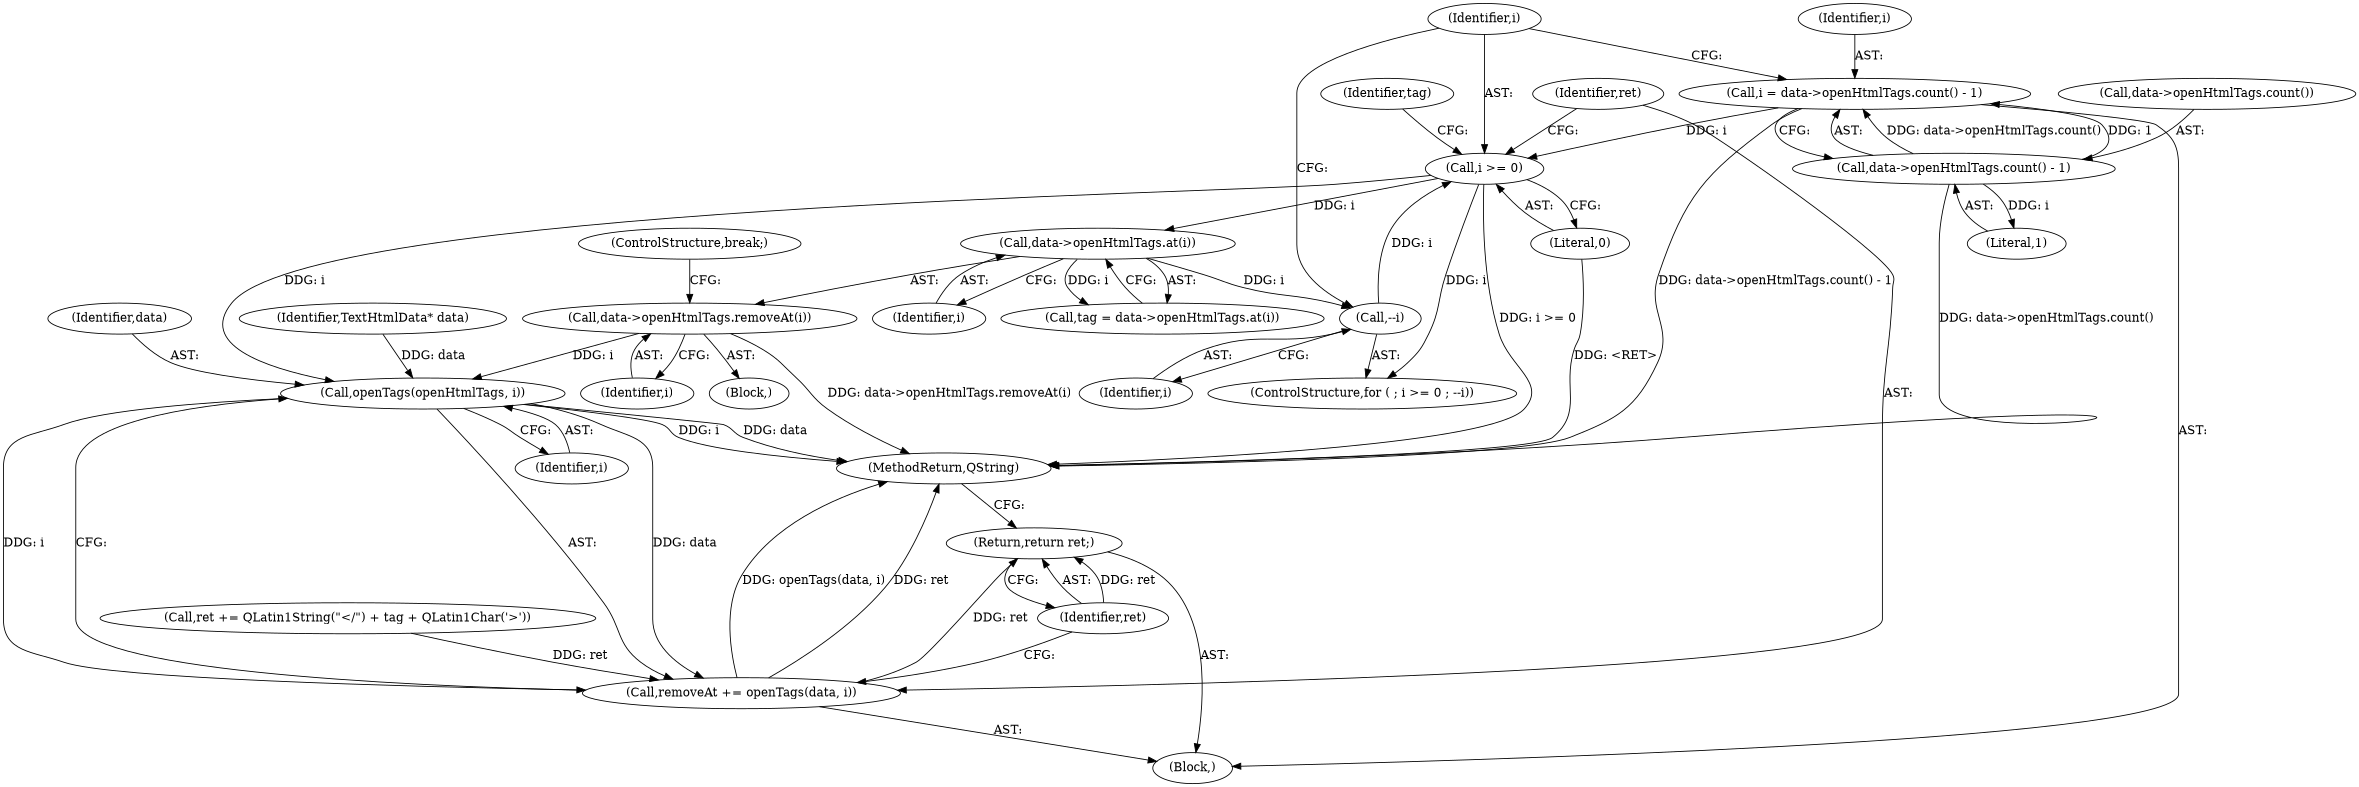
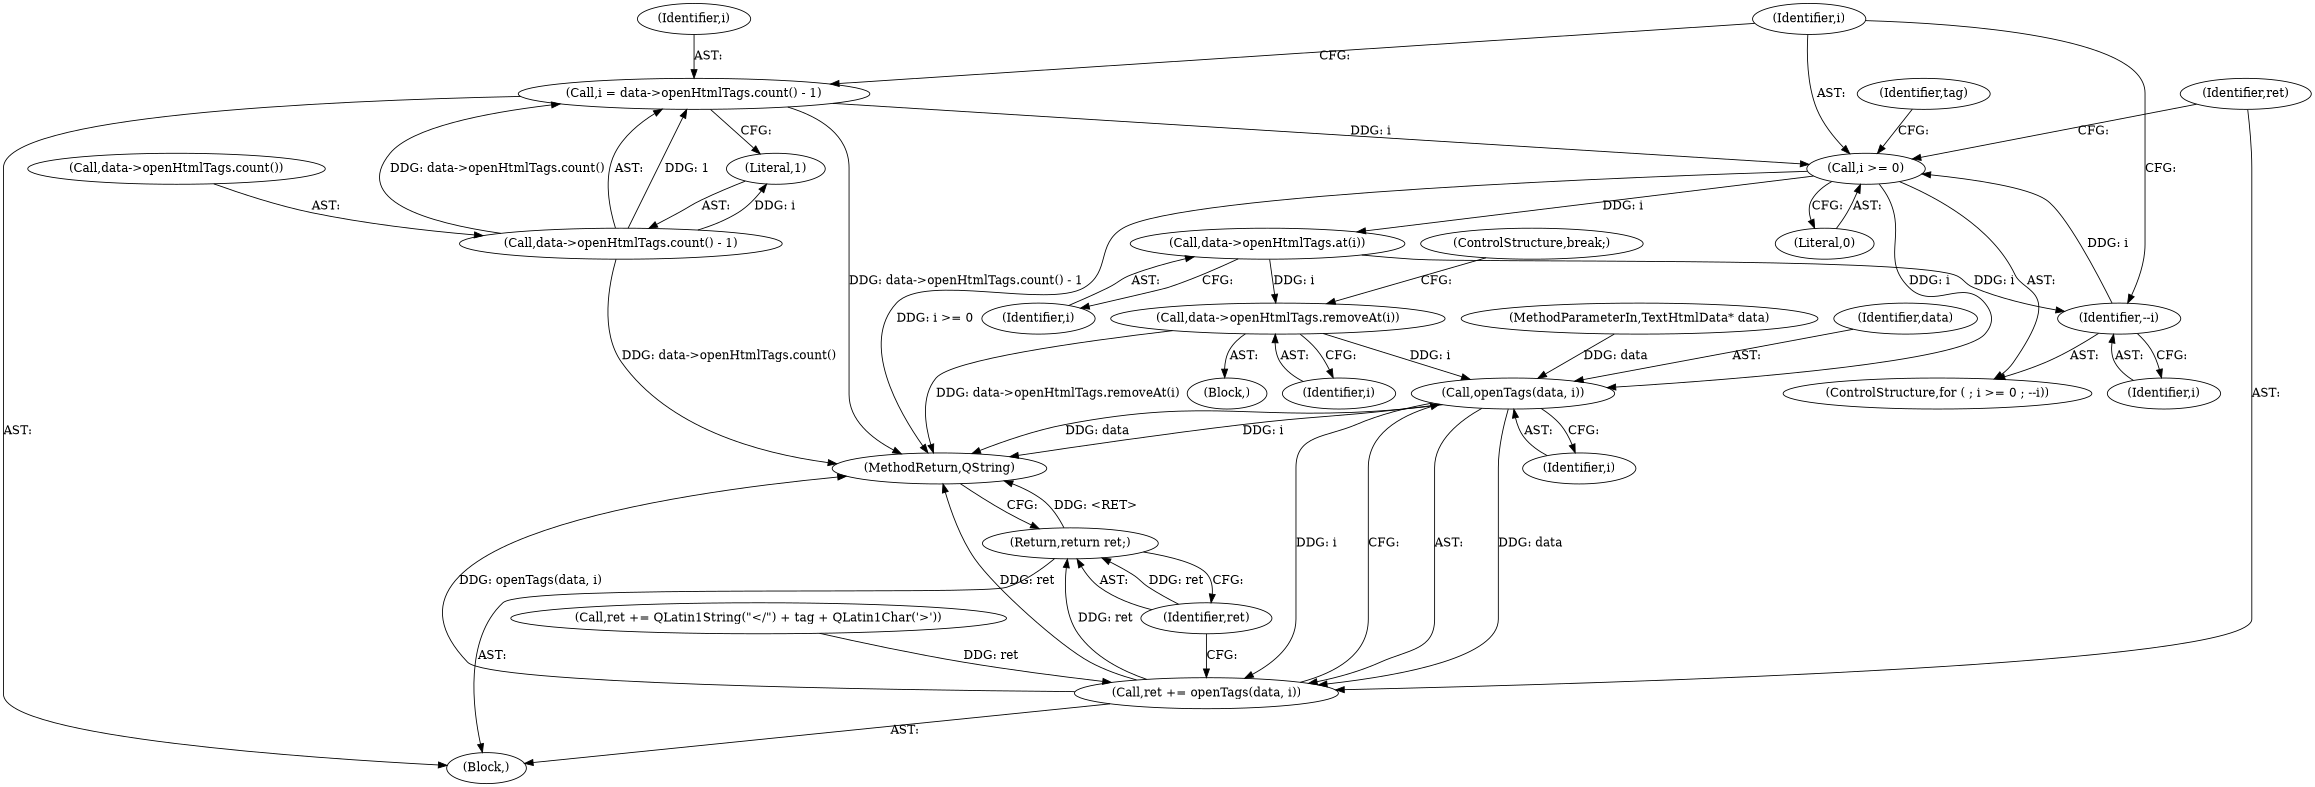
edge "(Call,i = data->openHtmlTags.count() - 1)" -> "(Call,data->openHtmlTags.count() - 1)": now "(Call,i = data->openHtmlTags.count() - 1)" -> "(Literal,1)"
edge "(Call,data->openHtmlTags.at(i))" -> "(Call,data->openHtmlTags.removeAt(i))": label "AST: " -> "DDG: i"
edge "(Call,i >= 0)" -> "(ControlStructure,for ( ; i >= 0 ; --i))": label "DDG: i" -> "AST: "
node "(Identifier,TextHtmlData* data)": label "(Identifier,TextHtmlData* data)" -> "(MethodParameterIn,TextHtmlData* data)"
node "(Call,tag = data->openHtmlTags.at(i))": removed
node "(Call,--i)": label "(Call,--i)" -> "(Identifier,--i)"
node "(Call,openTags(openHtmlTags, i))": label "(Call,openTags(openHtmlTags, i))" -> "(Call,openTags(data, i))"
edge "(Literal,0)" -> "(MethodReturn,QString)": now "(Return,return ret;)" -> "(MethodReturn,QString)"
node "(Call,removeAt += openTags(data, i))": label "(Call,removeAt += openTags(data, i))" -> "(Call,ret += openTags(data, i))"
